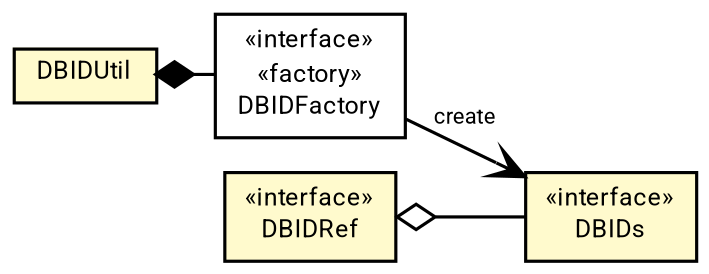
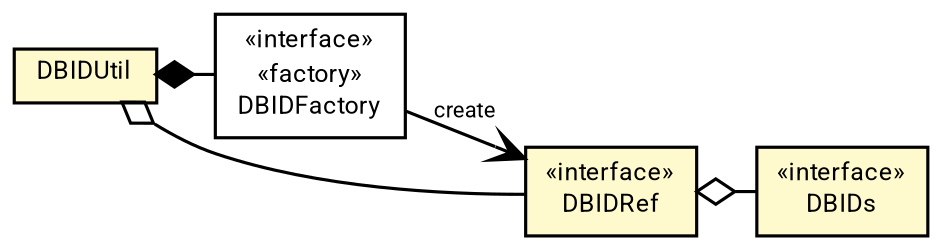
edge "DBIDFactory" -> "DBIDs": now "DBIDFactory" -> "DBIDRef"
edge "DBIDRef" -> "DBIDUtil": added
